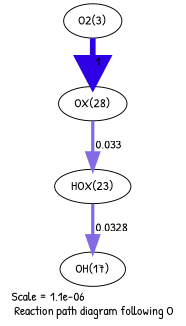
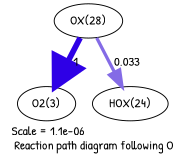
edge "O2(3)" -> "OX(28)": reversed
node "HOX(23)": label "HOX(23)" -> "HOX(24)"
node "OH(17)": removed
